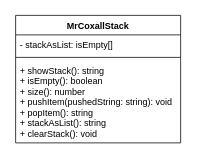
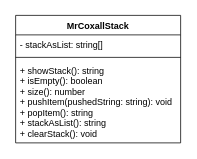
node "- stackAsList: isEmpty[]": label "- stackAsList: isEmpty[]" -> "- stackAsList: string[]"
